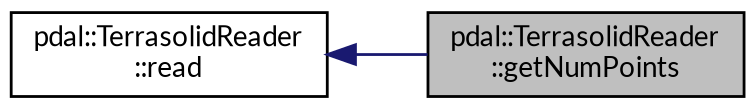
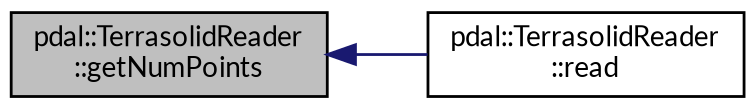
edge "pdal::TerrasolidReader ::getNumPoints" -> "pdal::TerrasolidReader ::read": reversed
